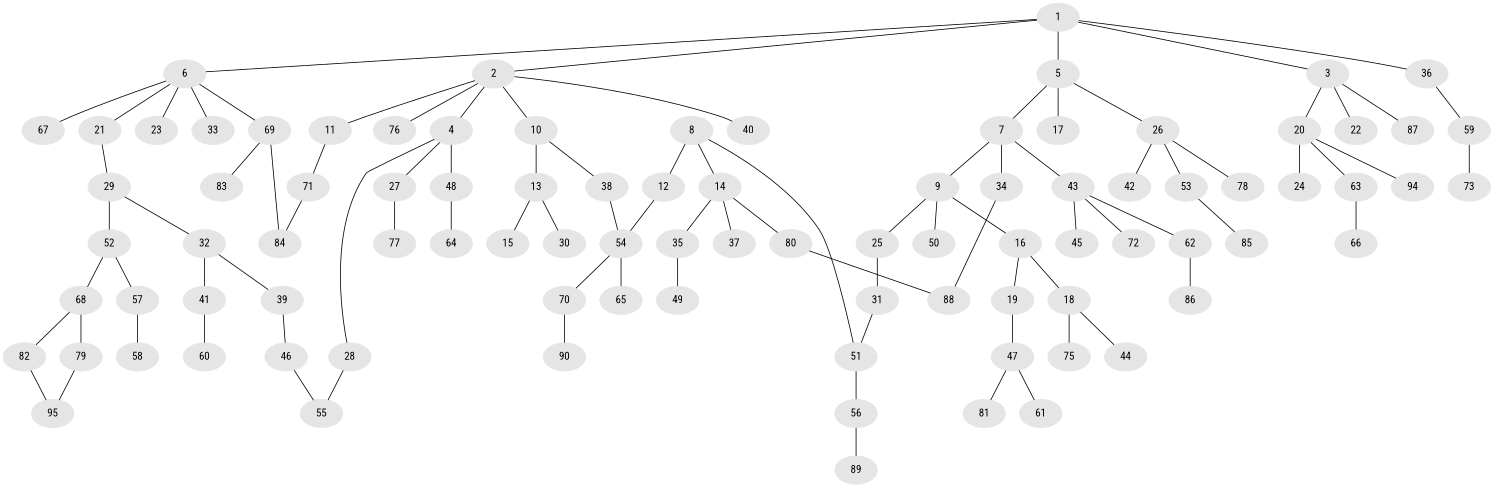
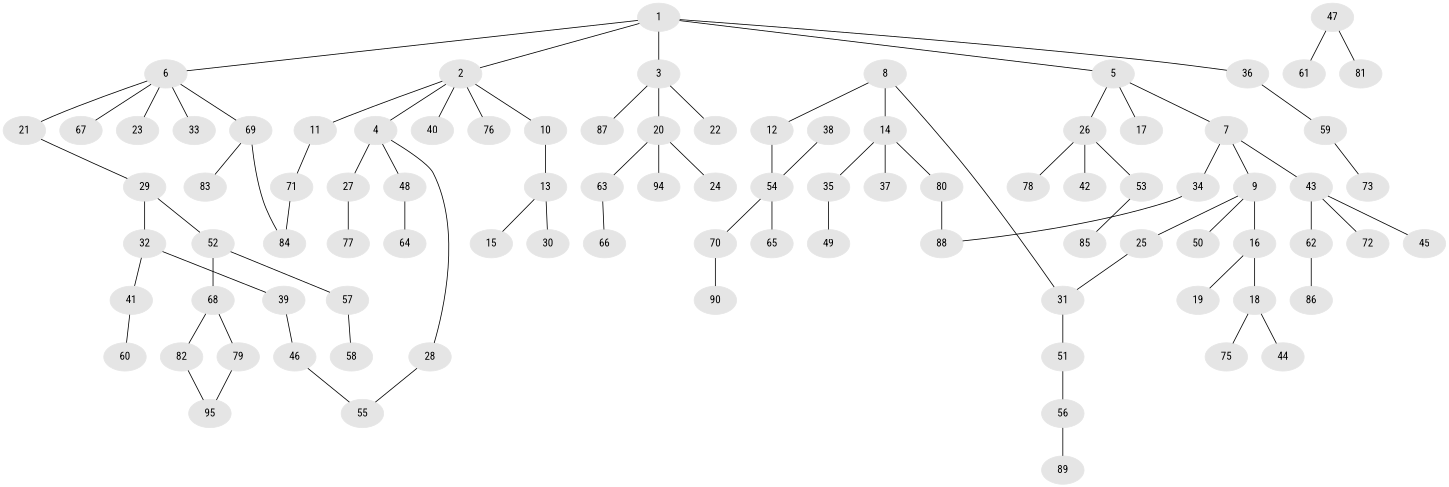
edge "10" -- "38": removed
edge "8" -- "51": now "8" -- "31"
edge "19" -- "47": removed
